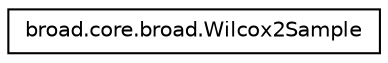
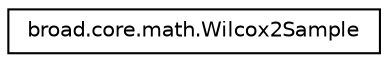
node "broad.core.broad.Wilcox2Sample": label "broad.core.broad.Wilcox2Sample" -> "broad.core.math.Wilcox2Sample"
